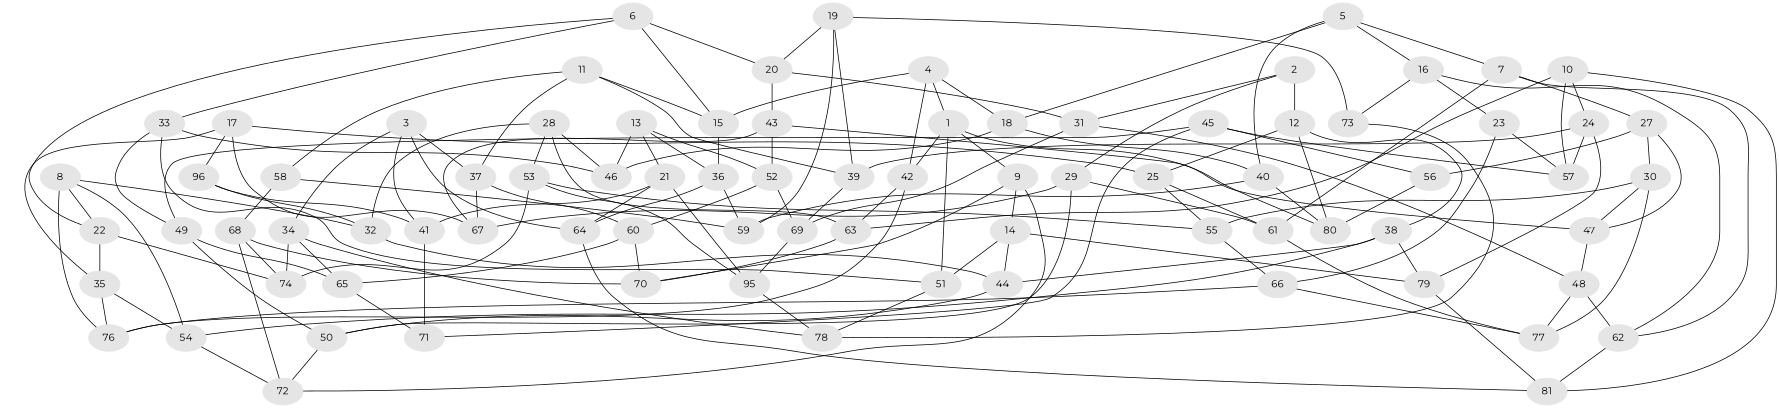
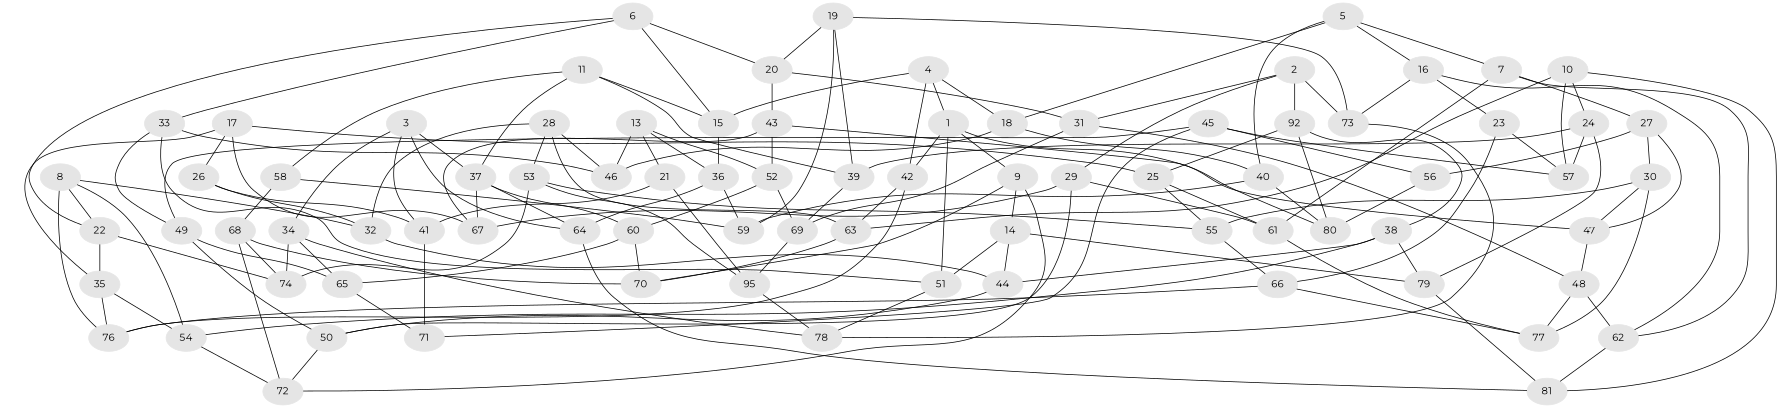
edge "2" -- "73": added
node "12": label "12" -> "92"
node "96": label "96" -> "26"
edge "21" -- "64": now "37" -- "64"
